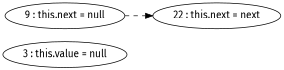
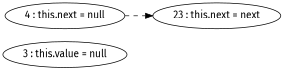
node "9 : this.next = null": label "9 : this.next = null" -> "4 : this.next = null"
node "22 : this.next = next": label "22 : this.next = next" -> "23 : this.next = next"
